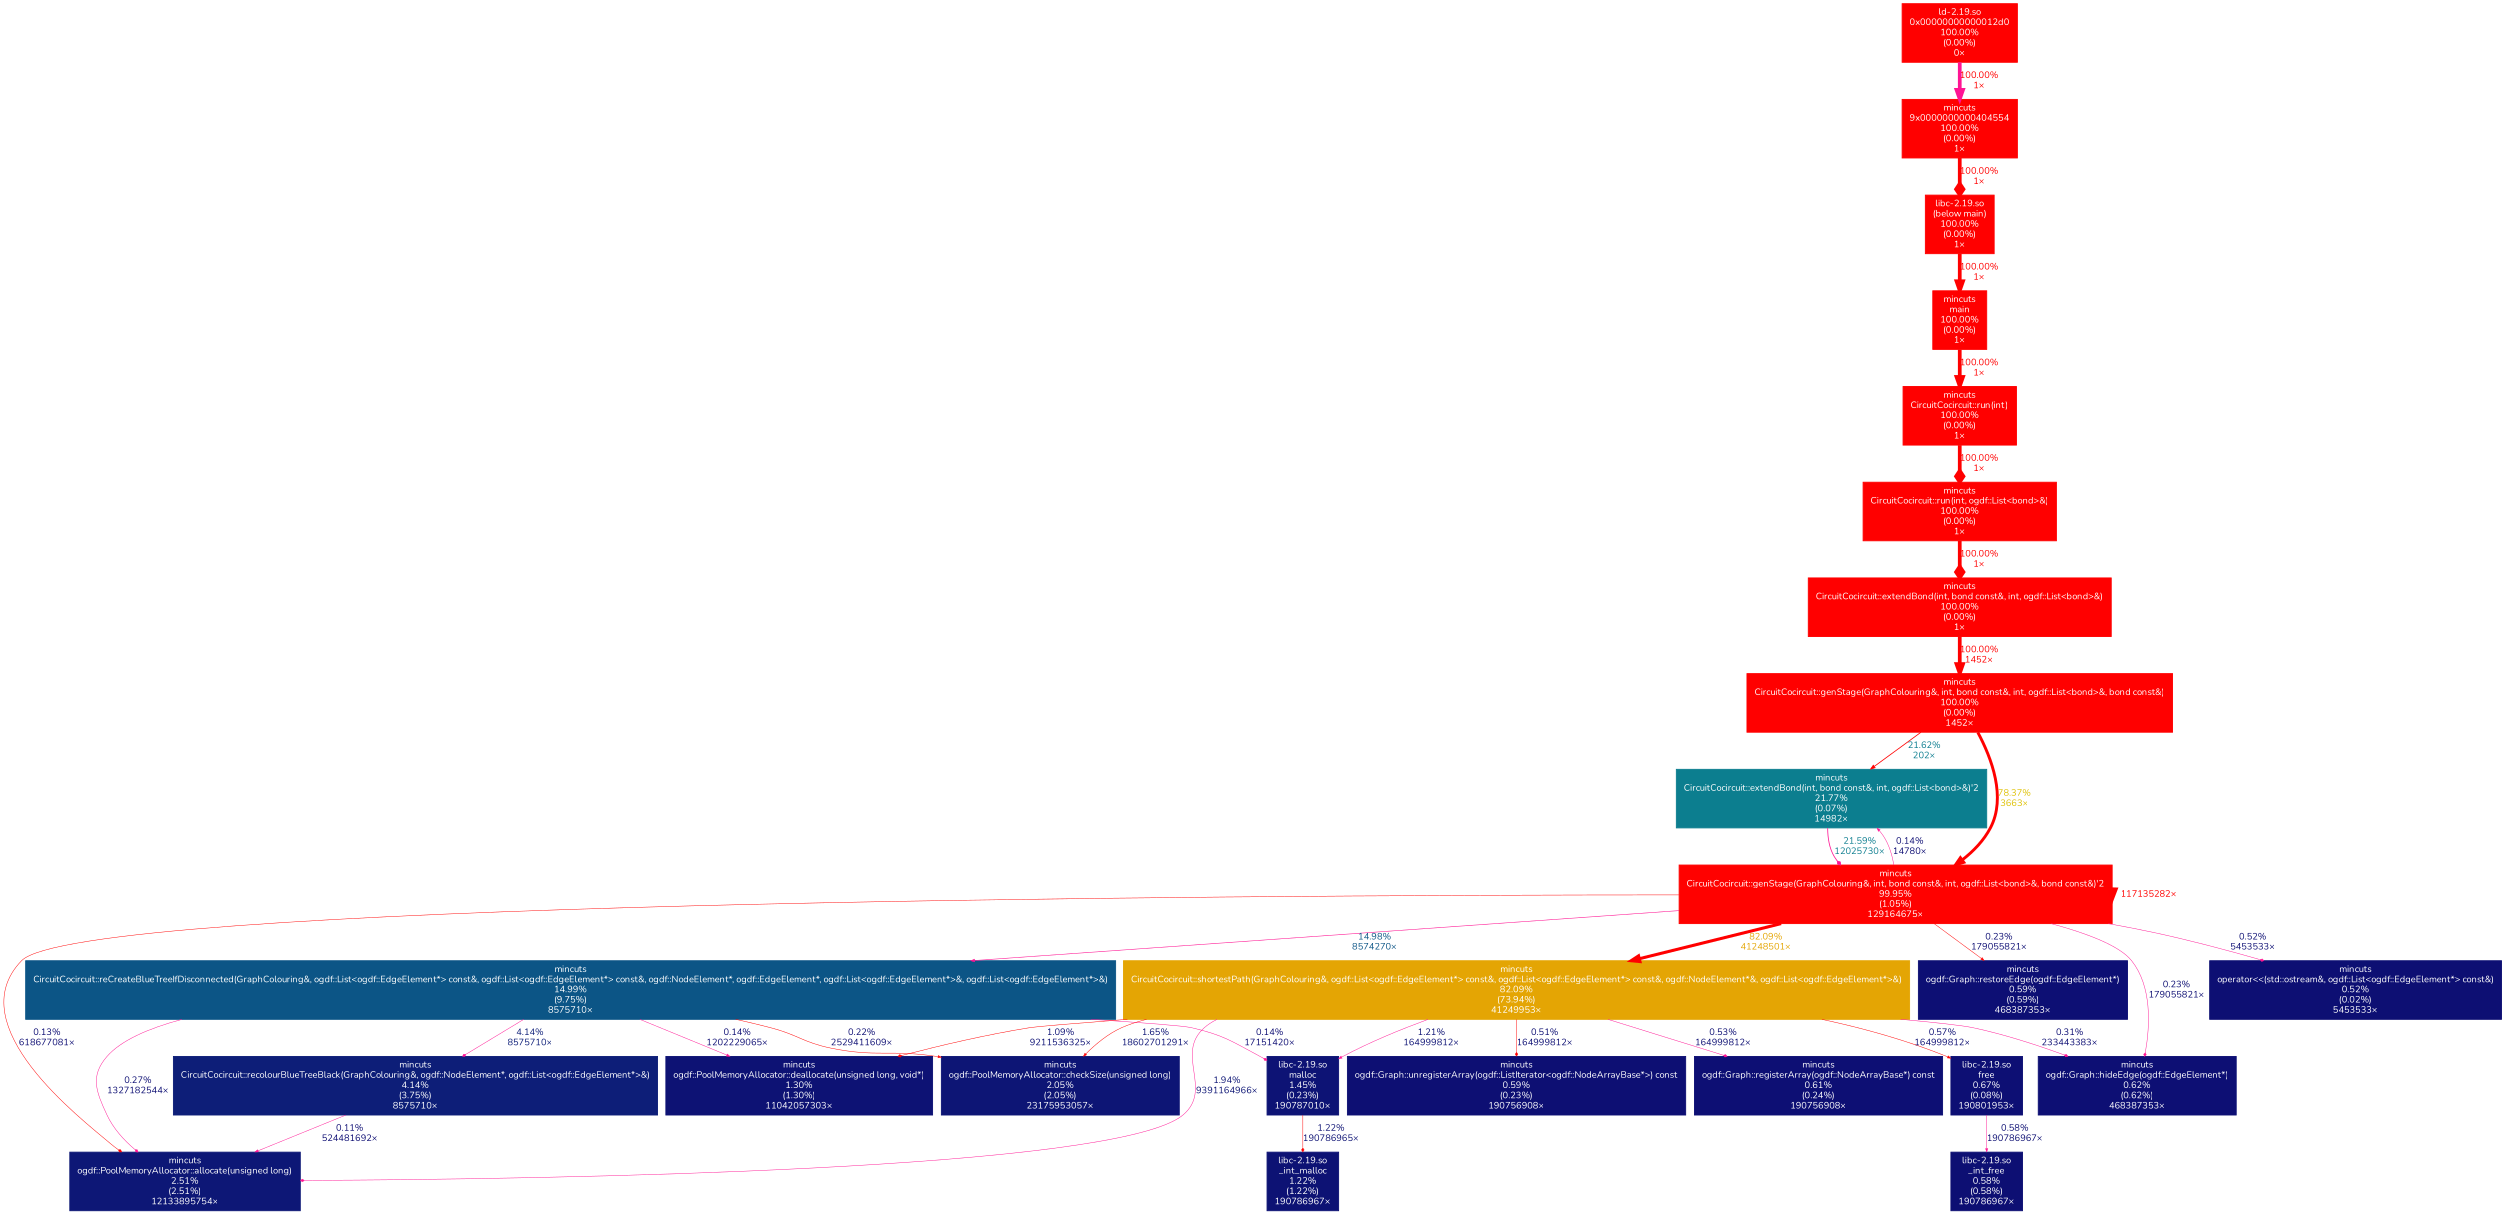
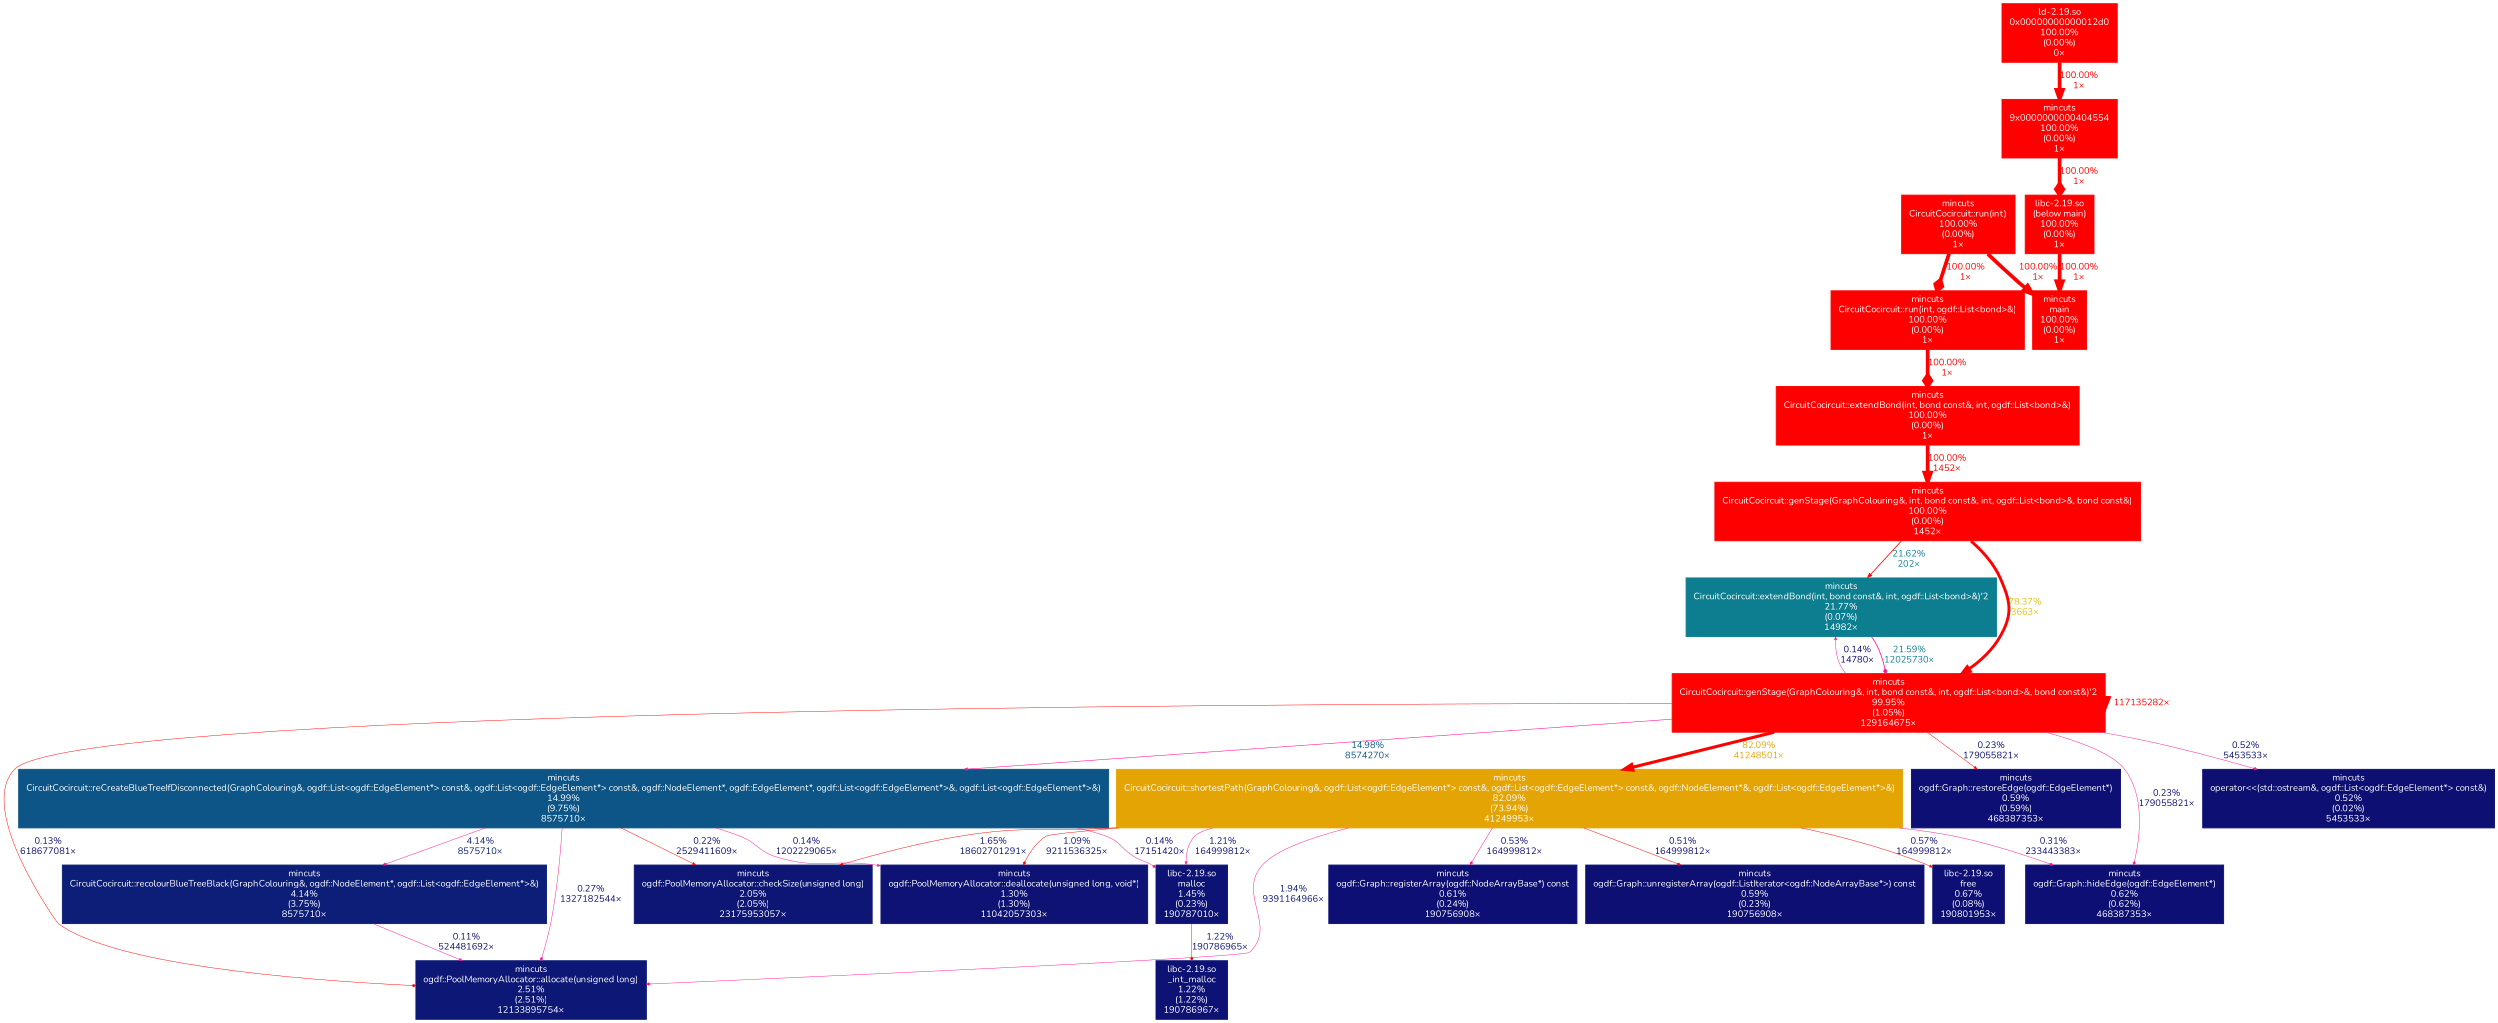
edge "ld-2.19.so 0x00000000000012d0 100.00% (0.00%) 0×" -> "mincuts 9x0000000000404554 100.00% (0.00%) 1×": color deeppink -> red
edge "mincuts main 100.00% (0.00%) 1×" -> "mincuts CircuitCocircuit::run(int) 100.00% (0.00%) 1×": reversed
node "libc-2.19.so _int_free 0.58% (0.58%) 190786967×": removed
